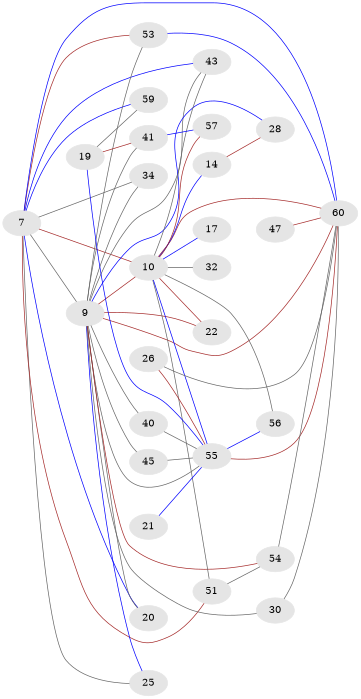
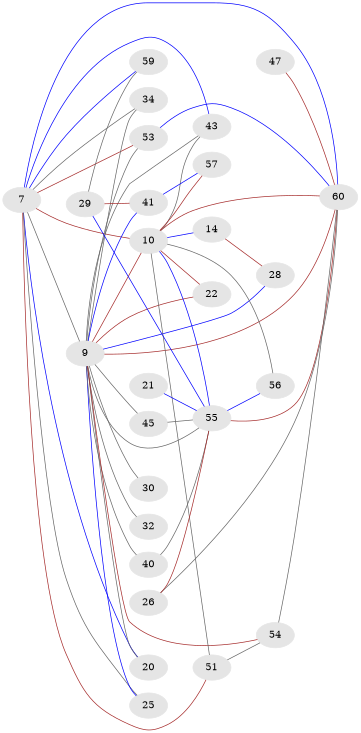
node "19": label "19" -> "29"
edge "41" -- "9": color gray40 -> blue
node "17": removed
edge "10" -- "32": now "9" -- "32"
edge "60" -- "30": removed
